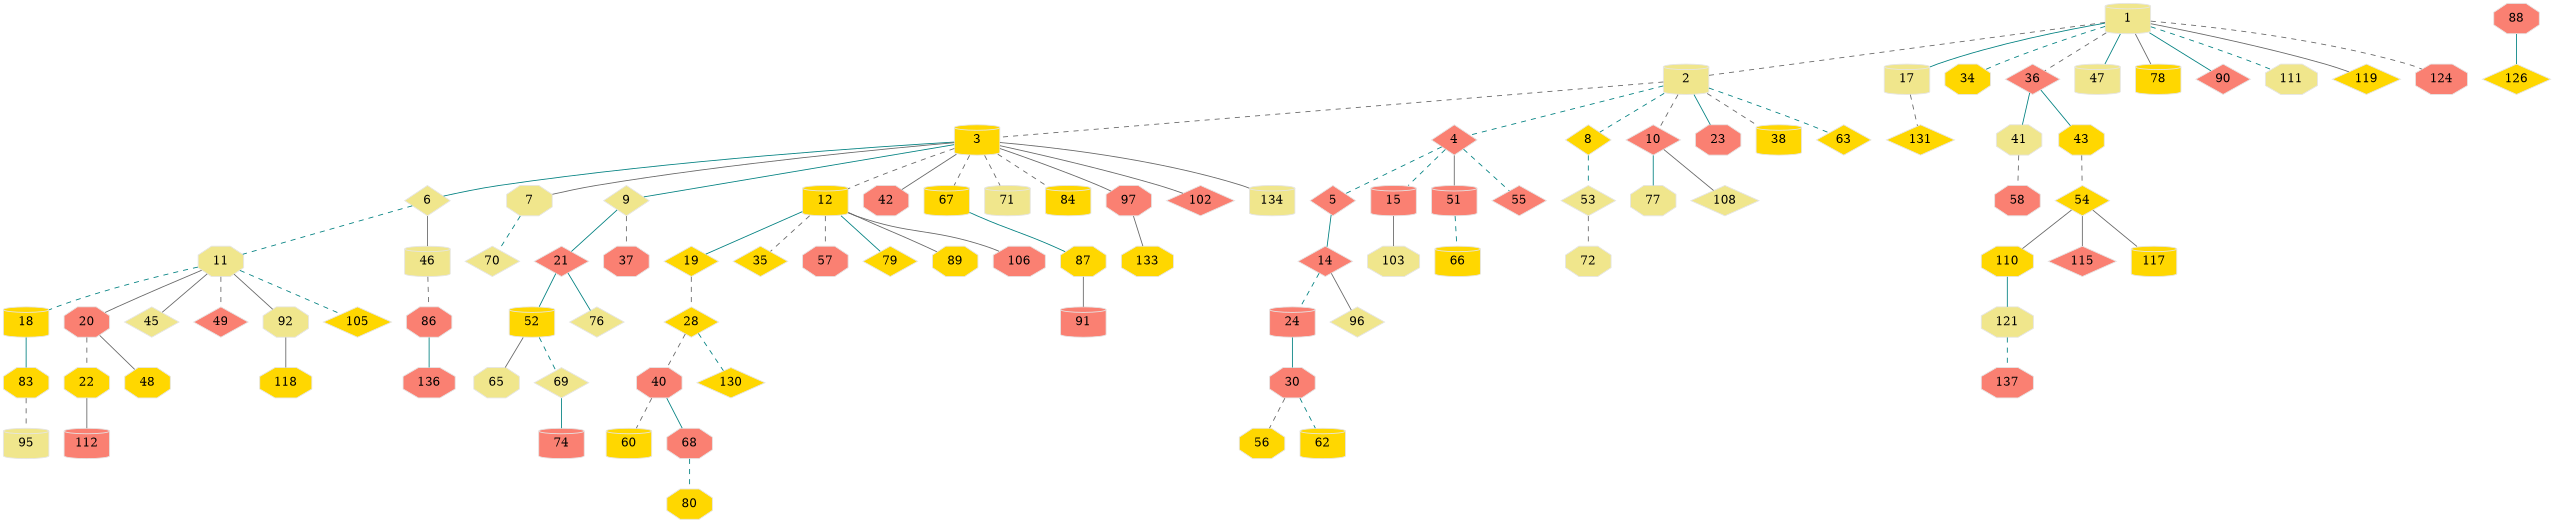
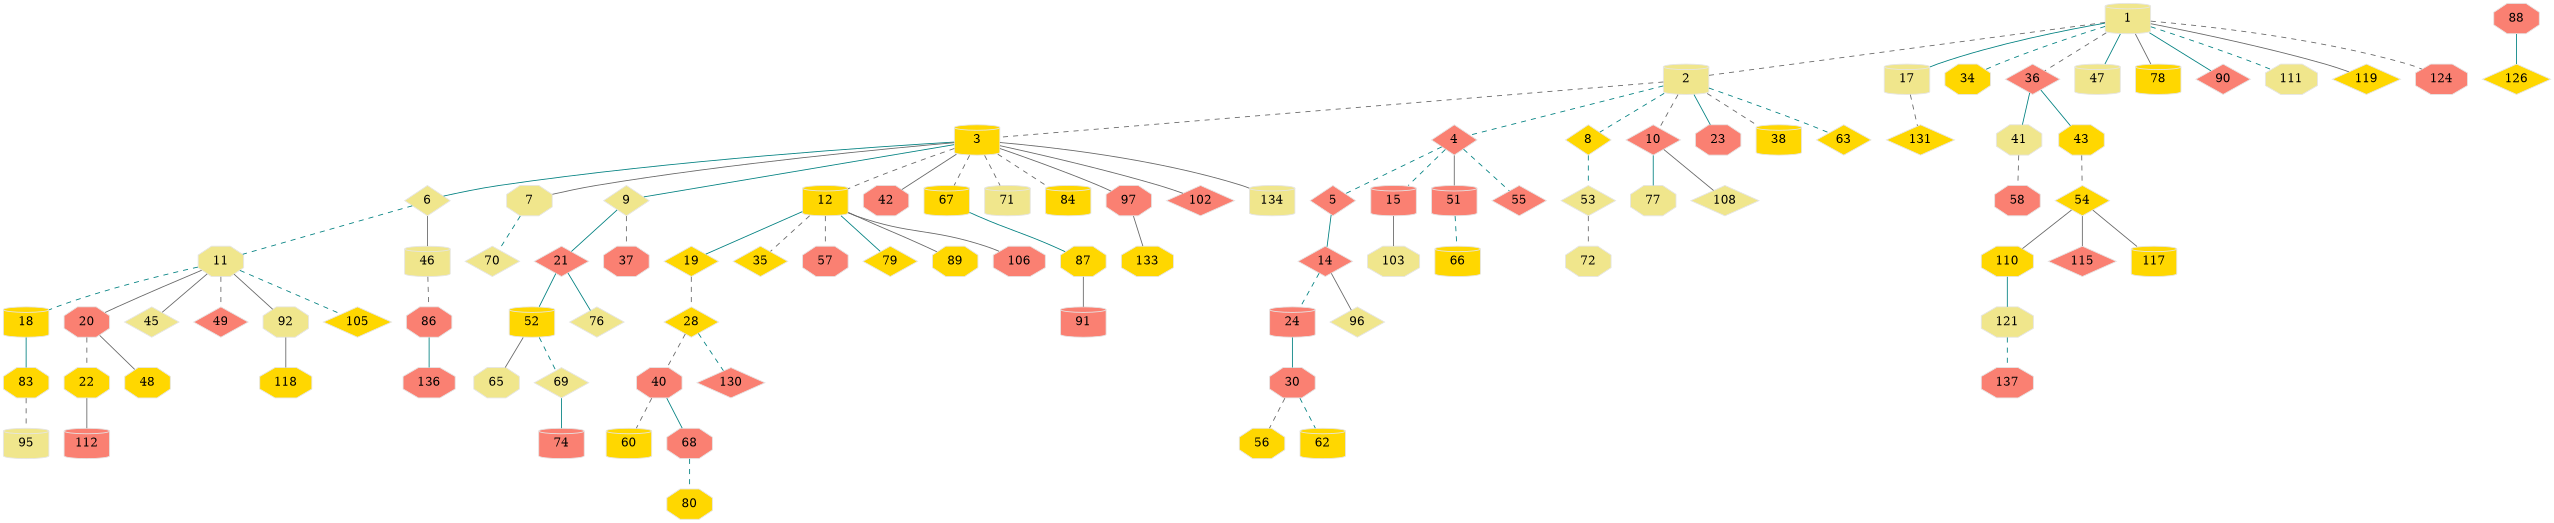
node "130": fillcolor gold -> salmon
